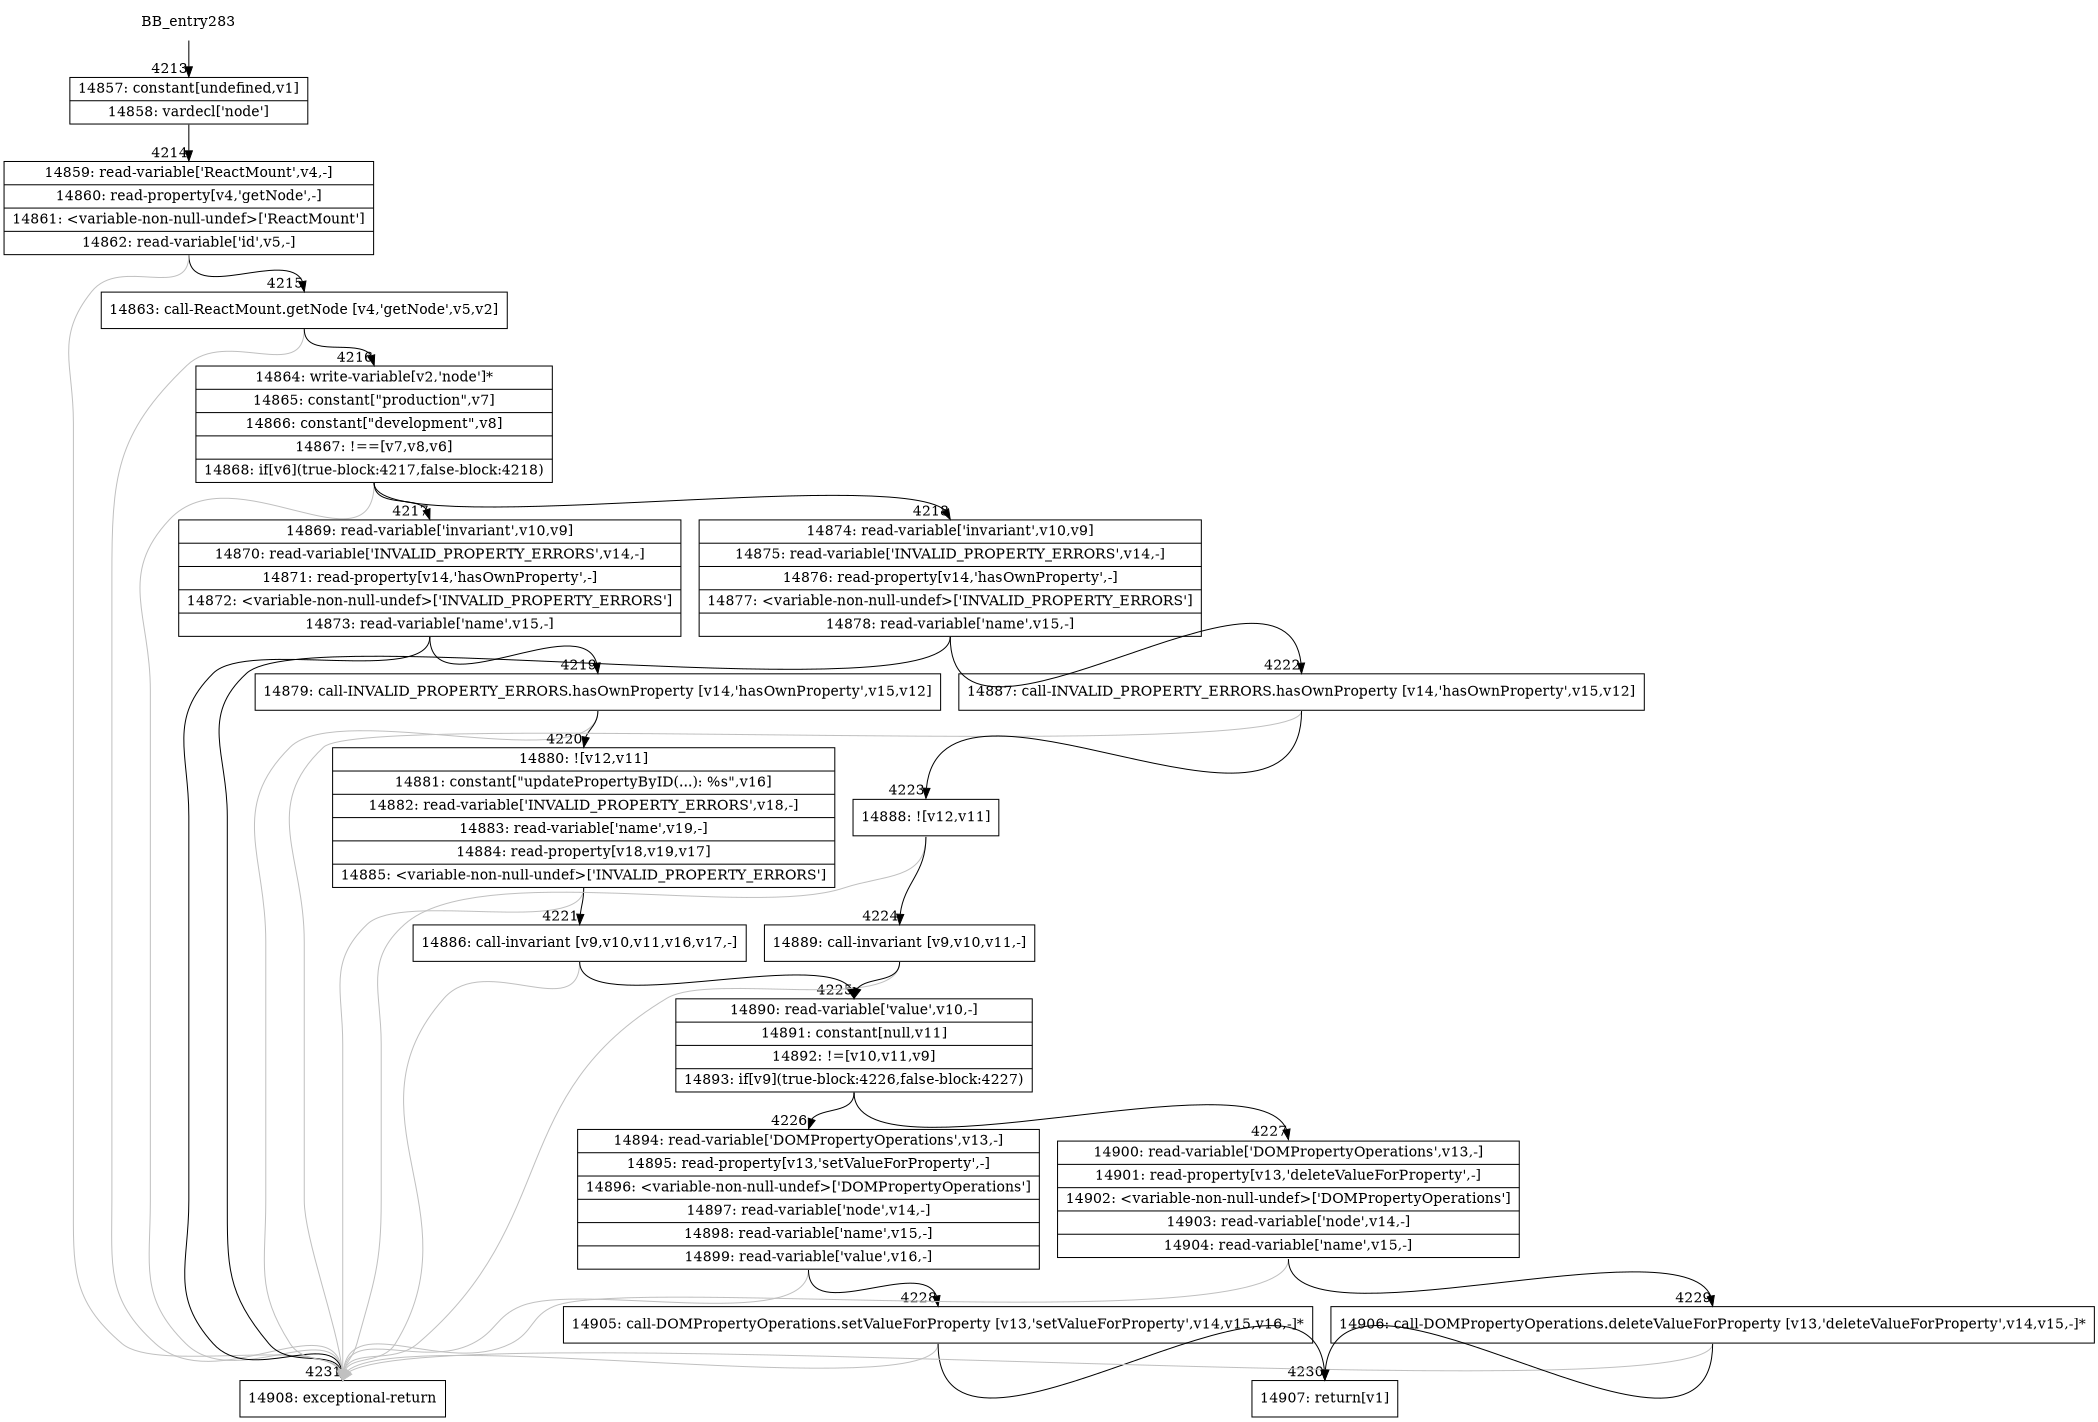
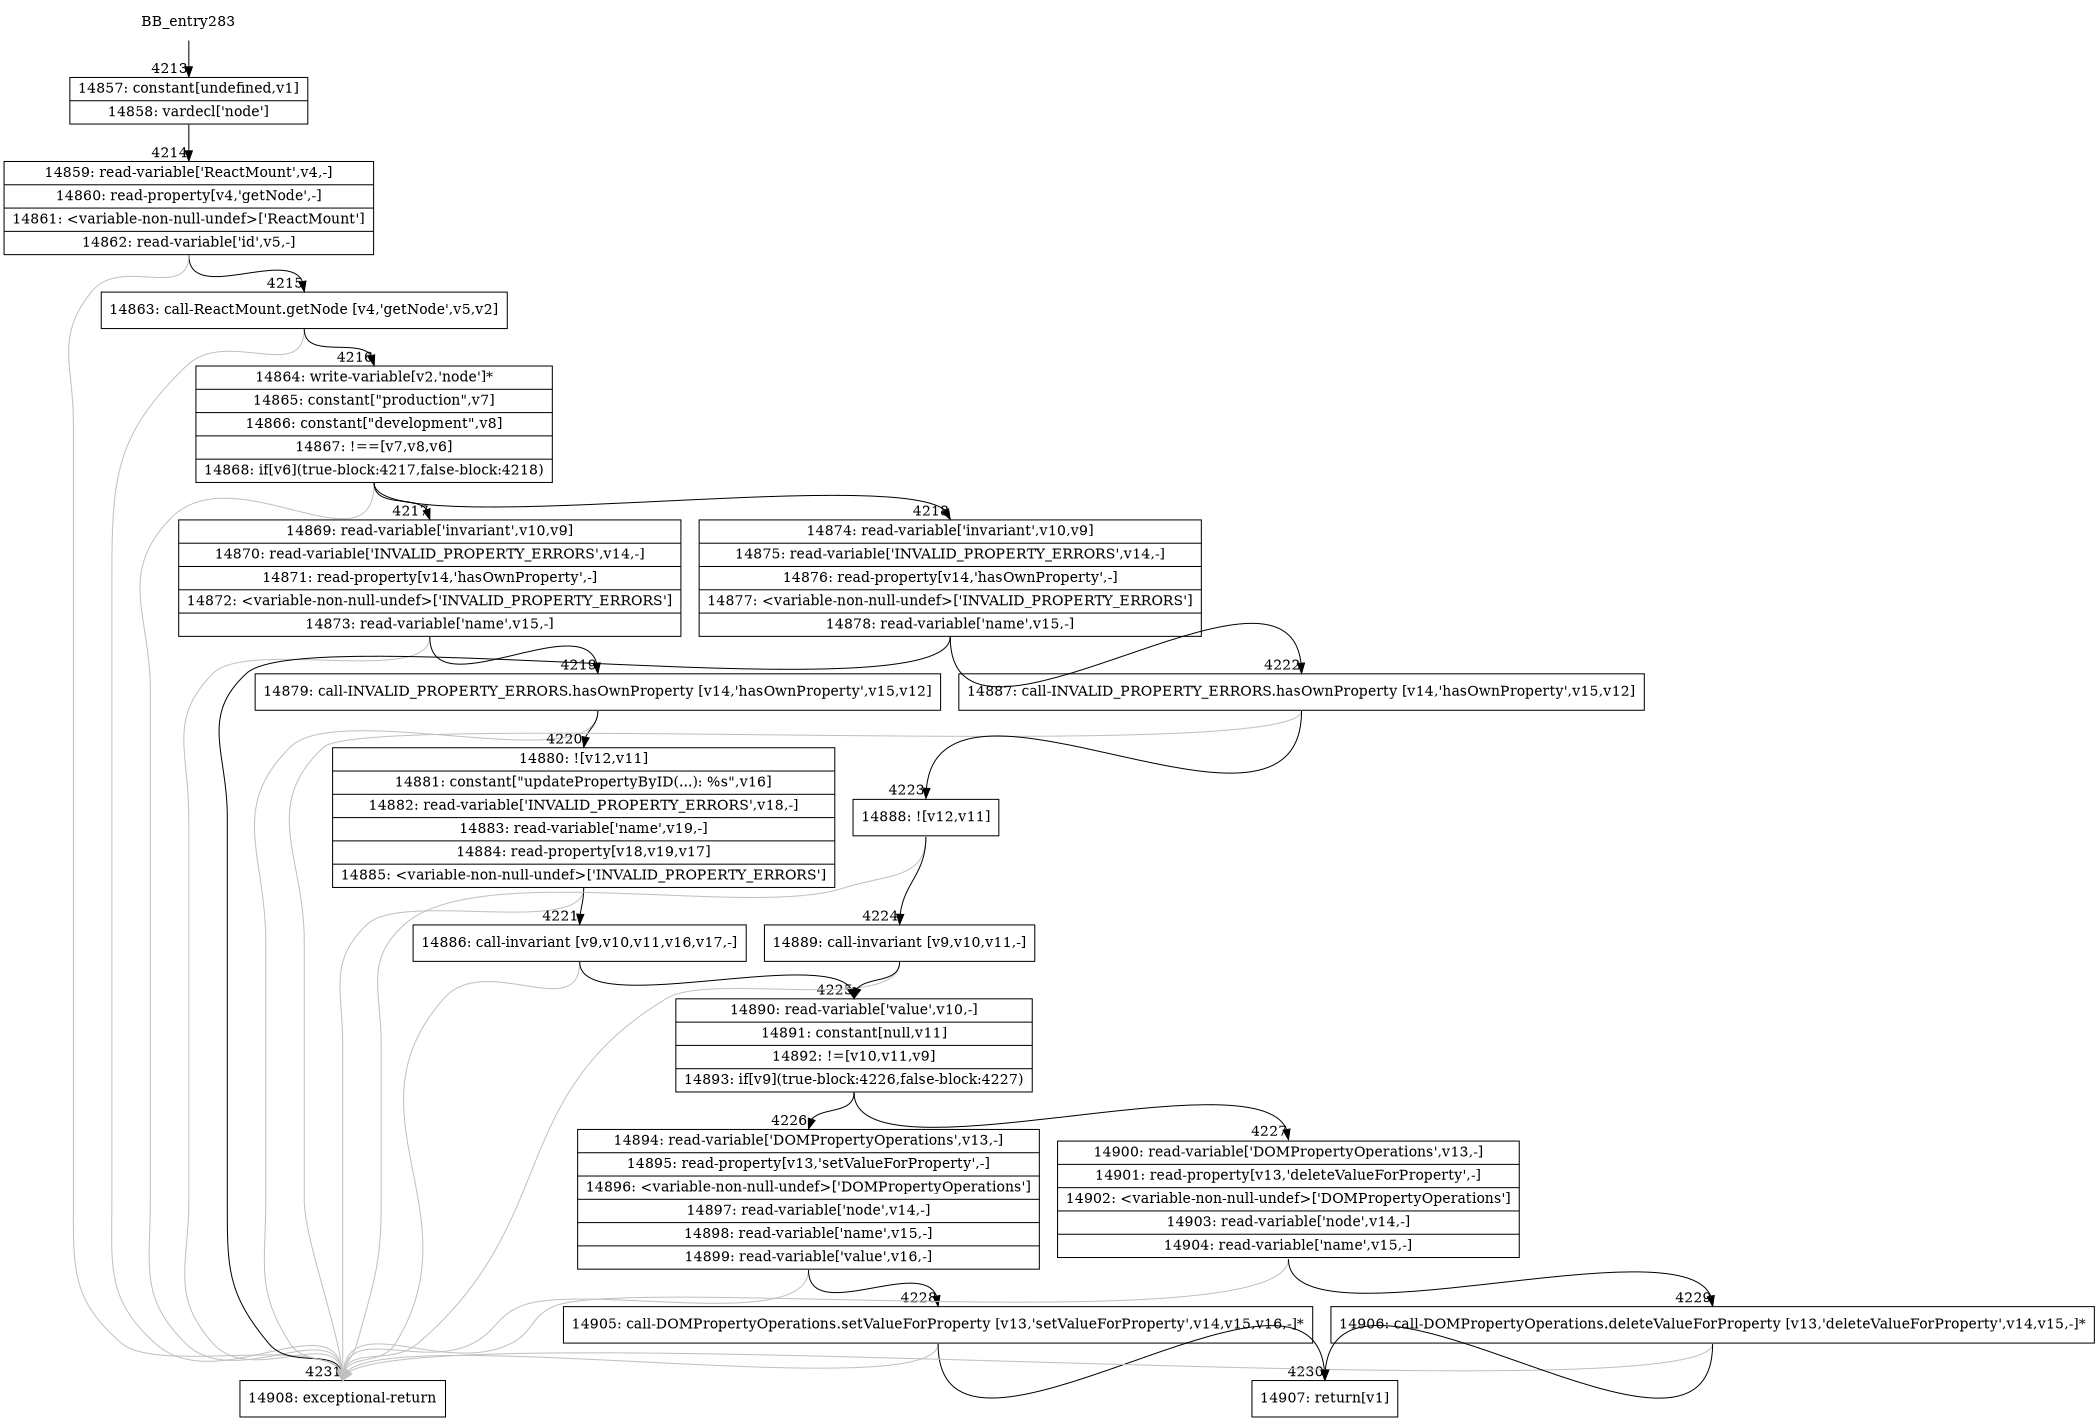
edge "14869: read-variable['invariant',v10,v9]" -> "14908: exceptional-return": color black -> gray
